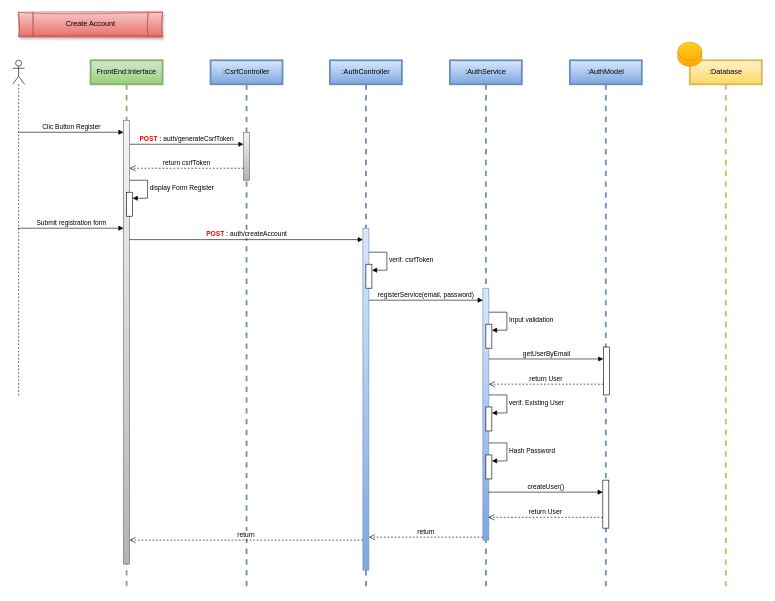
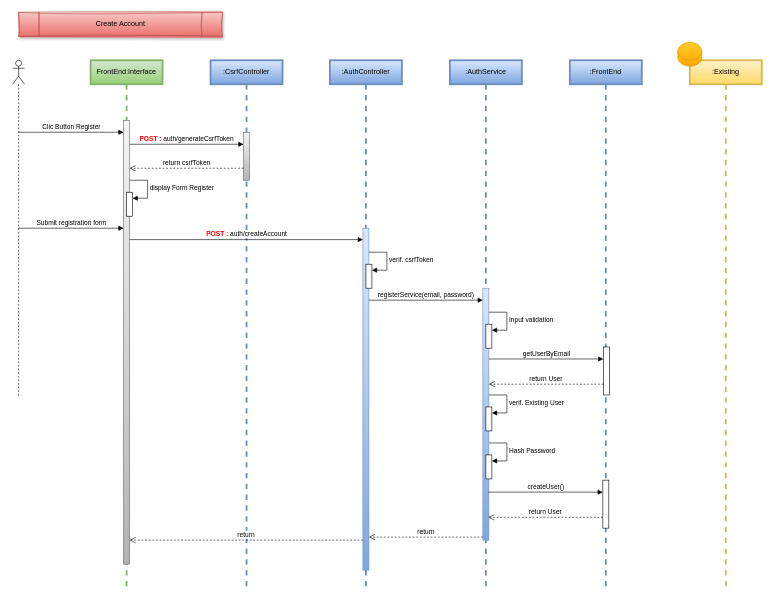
node "Create Account": size 144x24 -> 204x24
node ":AuthModel": label ":AuthModel" -> ":FrontEnd"
node ":Database": label ":Database" -> ":Existing"
